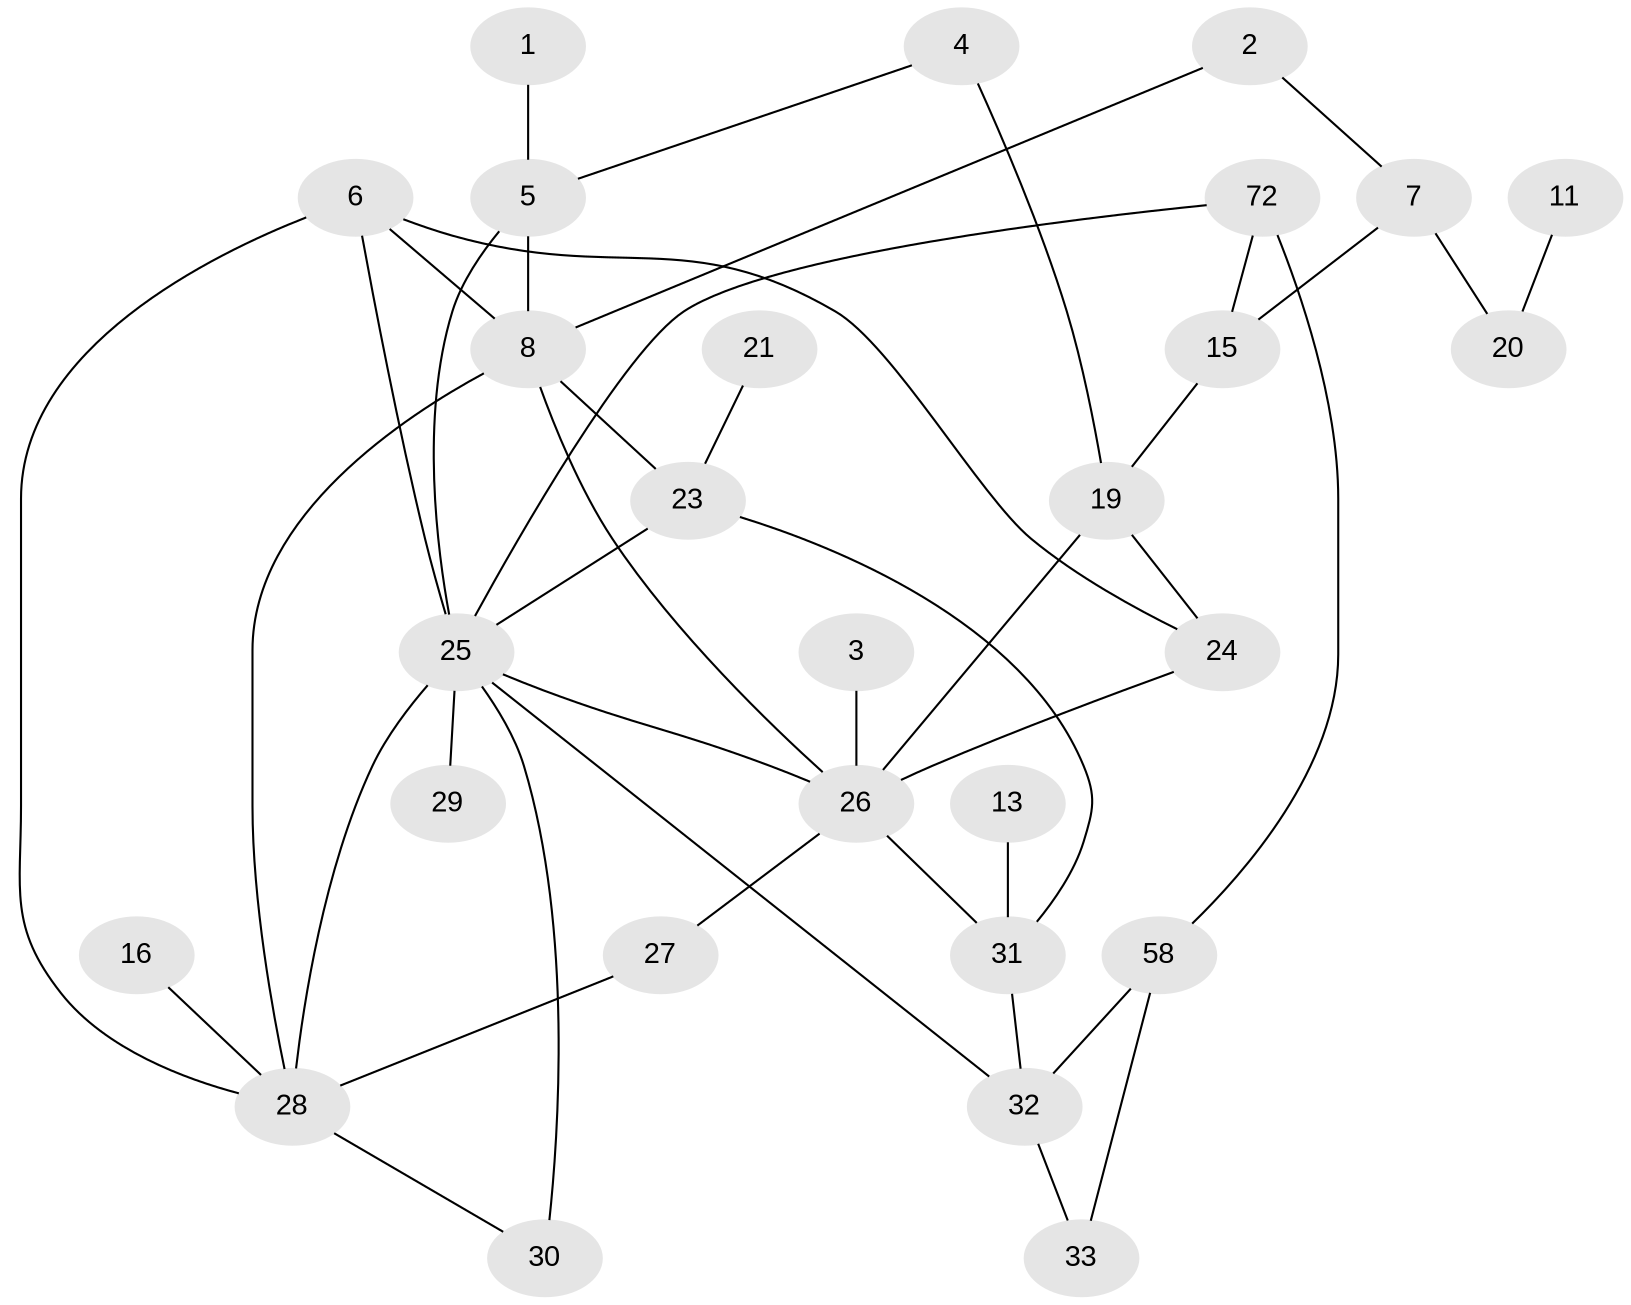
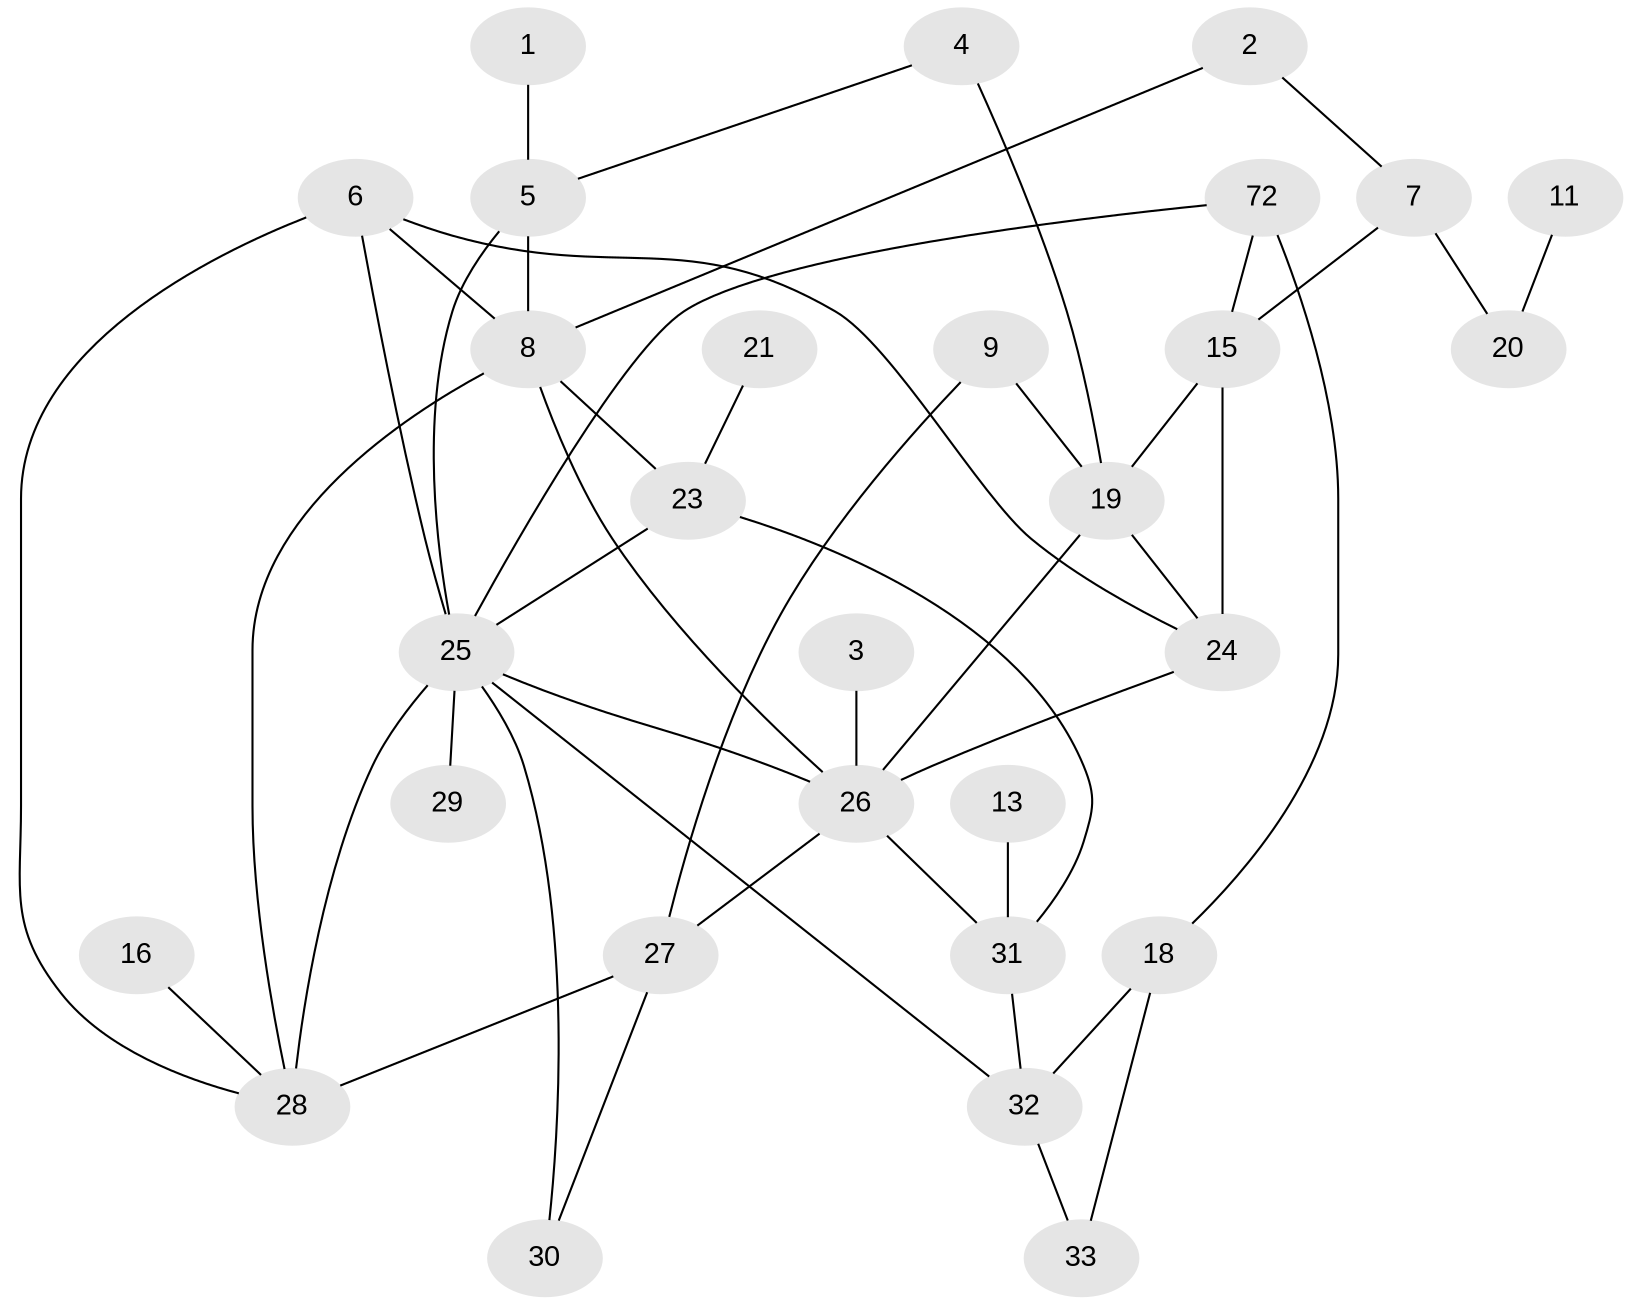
node "9": added
edge "15" -- "24": added
node "58": label "58" -> "18"
edge "28" -- "30": now "27" -- "30"
